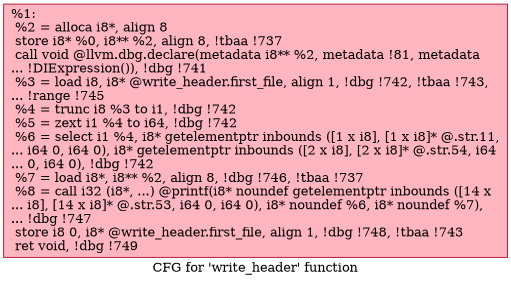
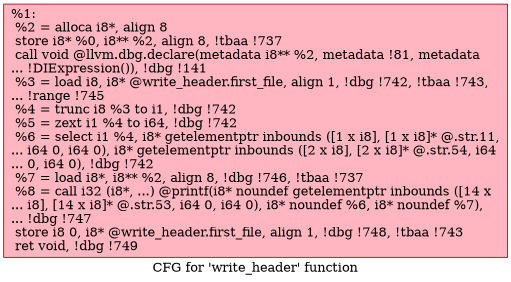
node "%1:": text "... !DIExpression()), !dbg !741" -> "... !DIExpression()), !dbg !141"
